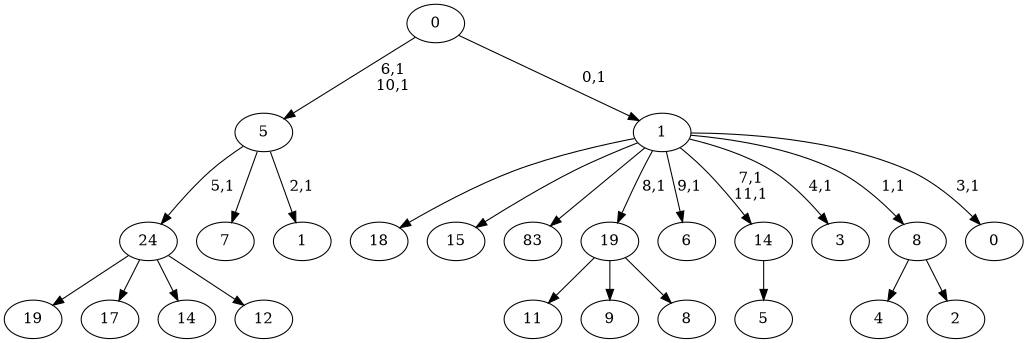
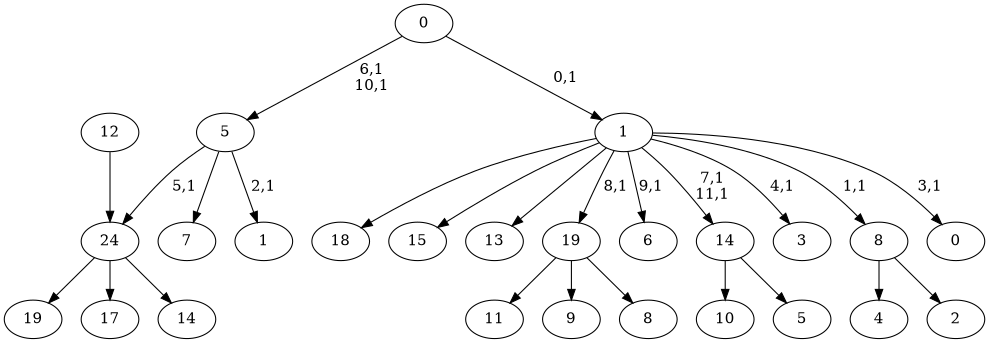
node "83": label "83" -> "13"
edge "24" -> "12": reversed
node "10": added
